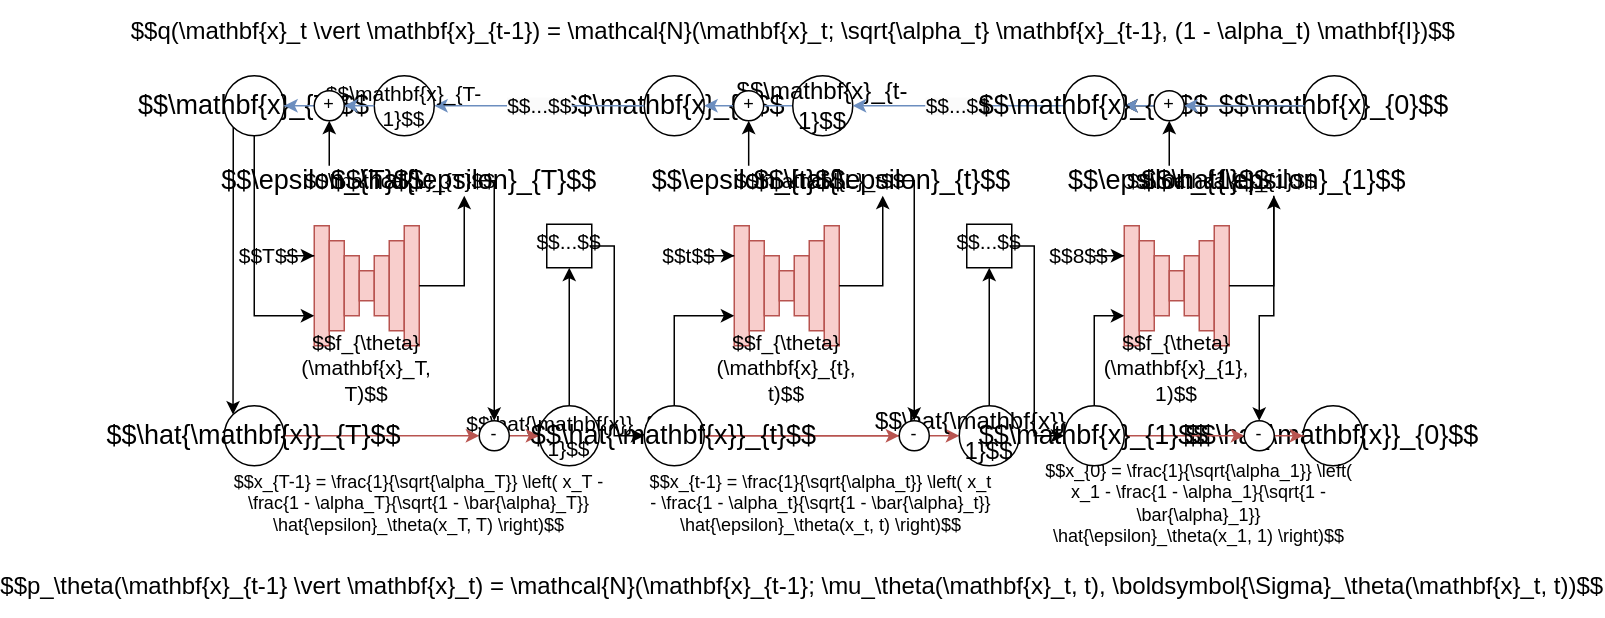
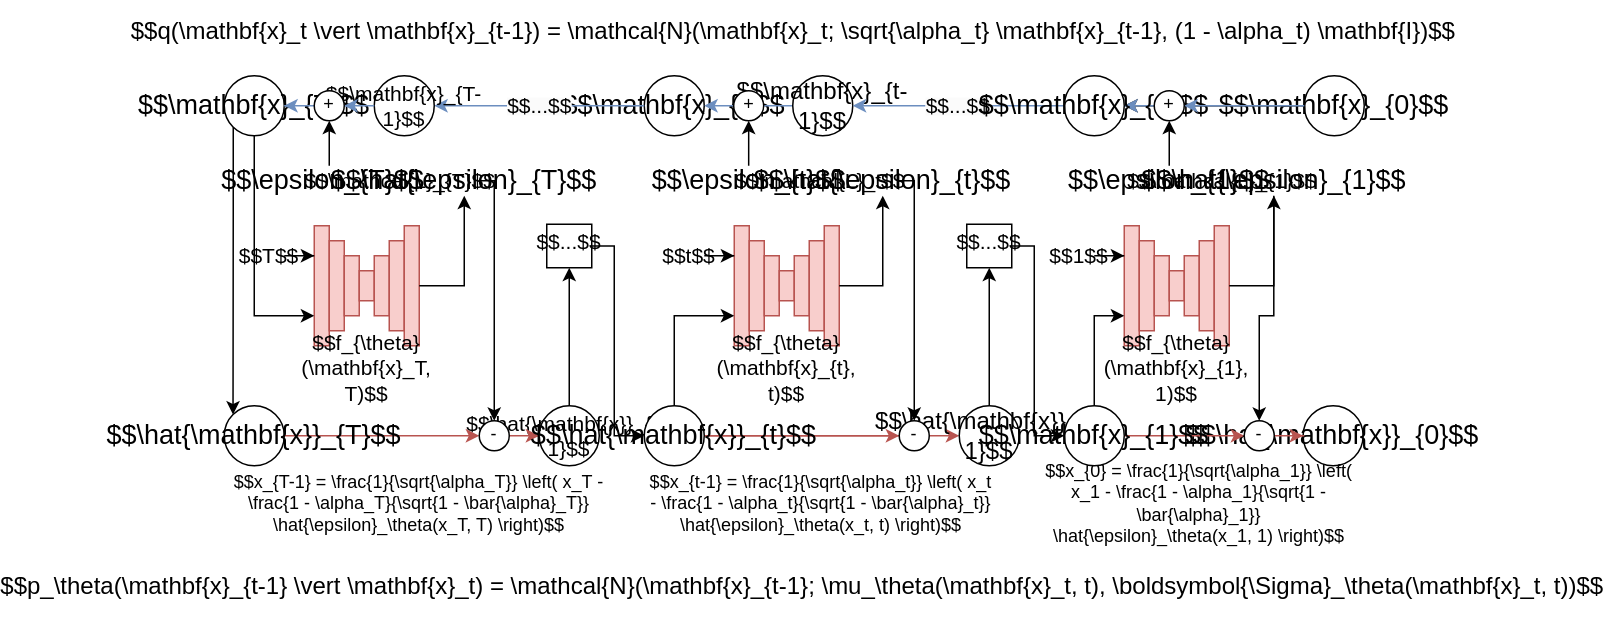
node "$$8$$": label "$$8$$" -> "$$1$$"
